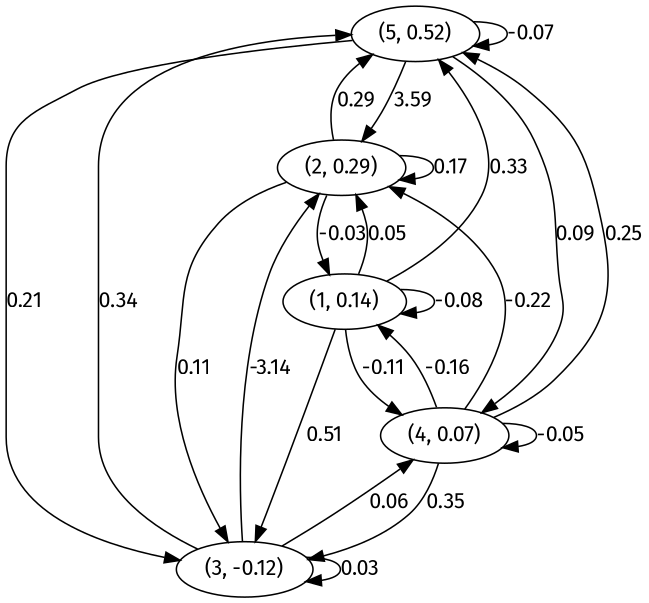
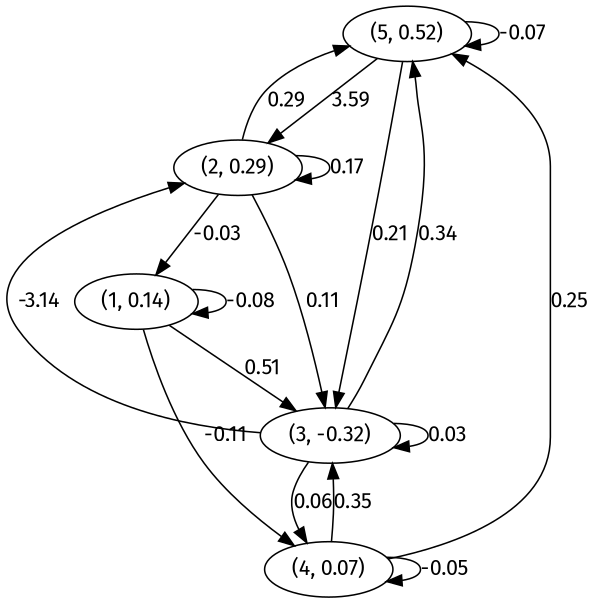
edge "(1, 0.14)" -> "(5, 0.52)": removed, label "0.33"
edge "(5, 0.52)" -> "(4, 0.07)": removed, label "0.09"
edge "(1, 0.14)" -> "(2, 0.29)": removed, label "0.05"
edge "(4, 0.07)" -> "(2, 0.29)": removed, label "-0.22"
edge "(4, 0.07)" -> "(1, 0.14)": removed, label "-0.16"
node "(3, -0.12)": label "(3, -0.12)" -> "(3, -0.32)"
